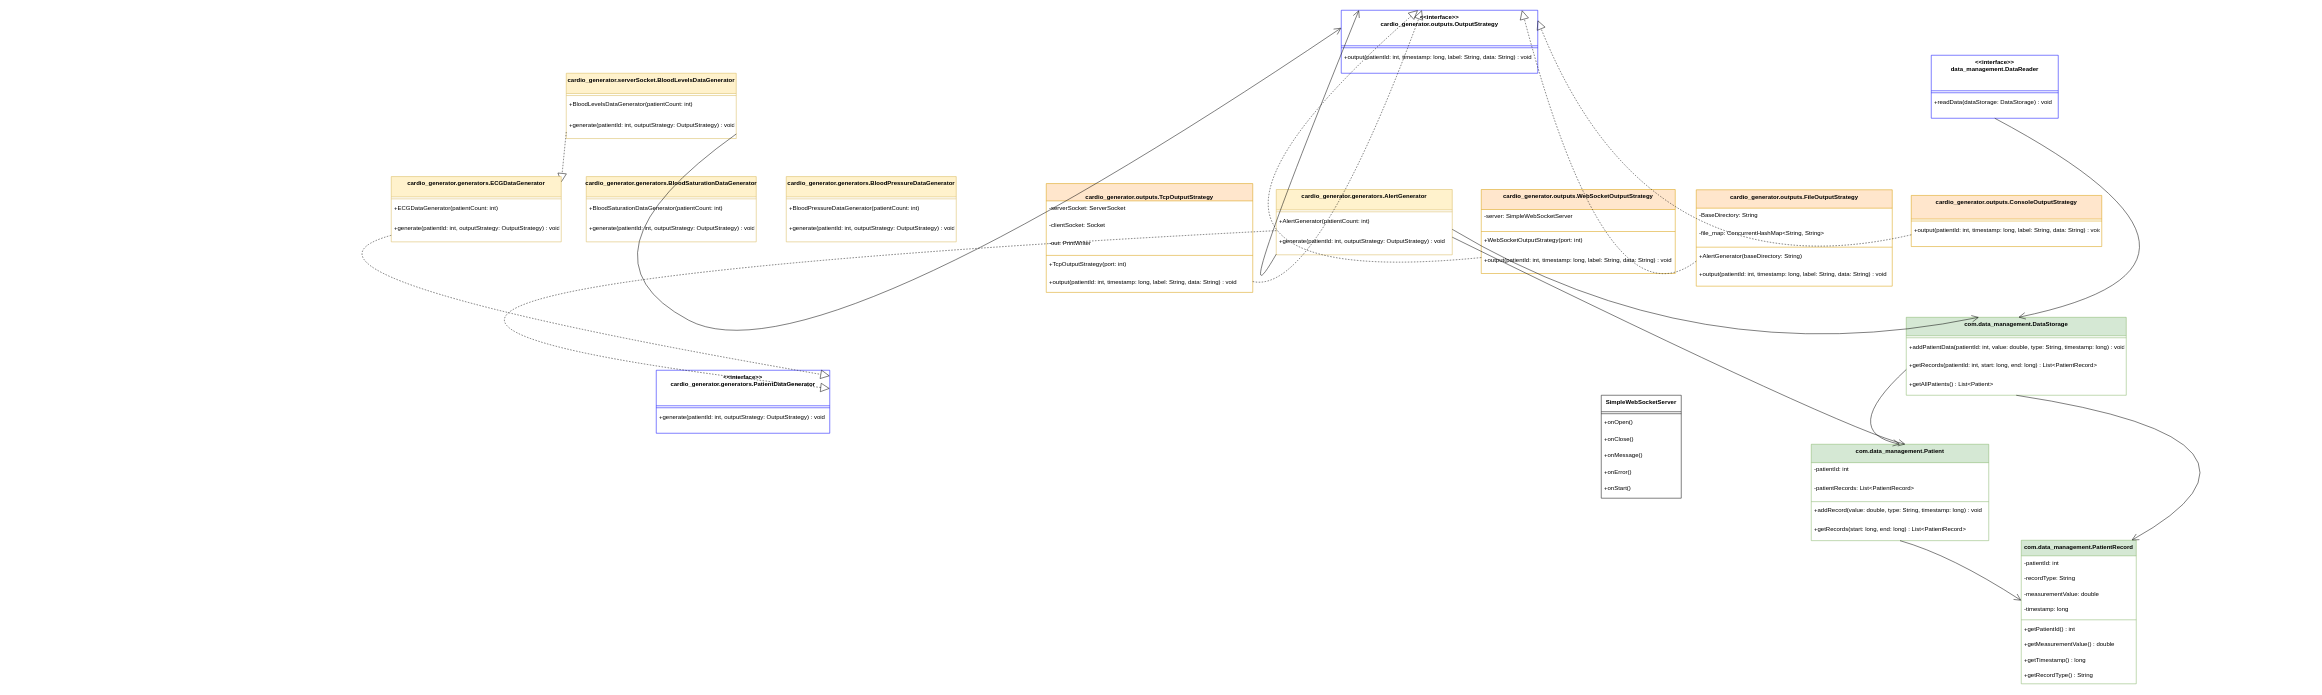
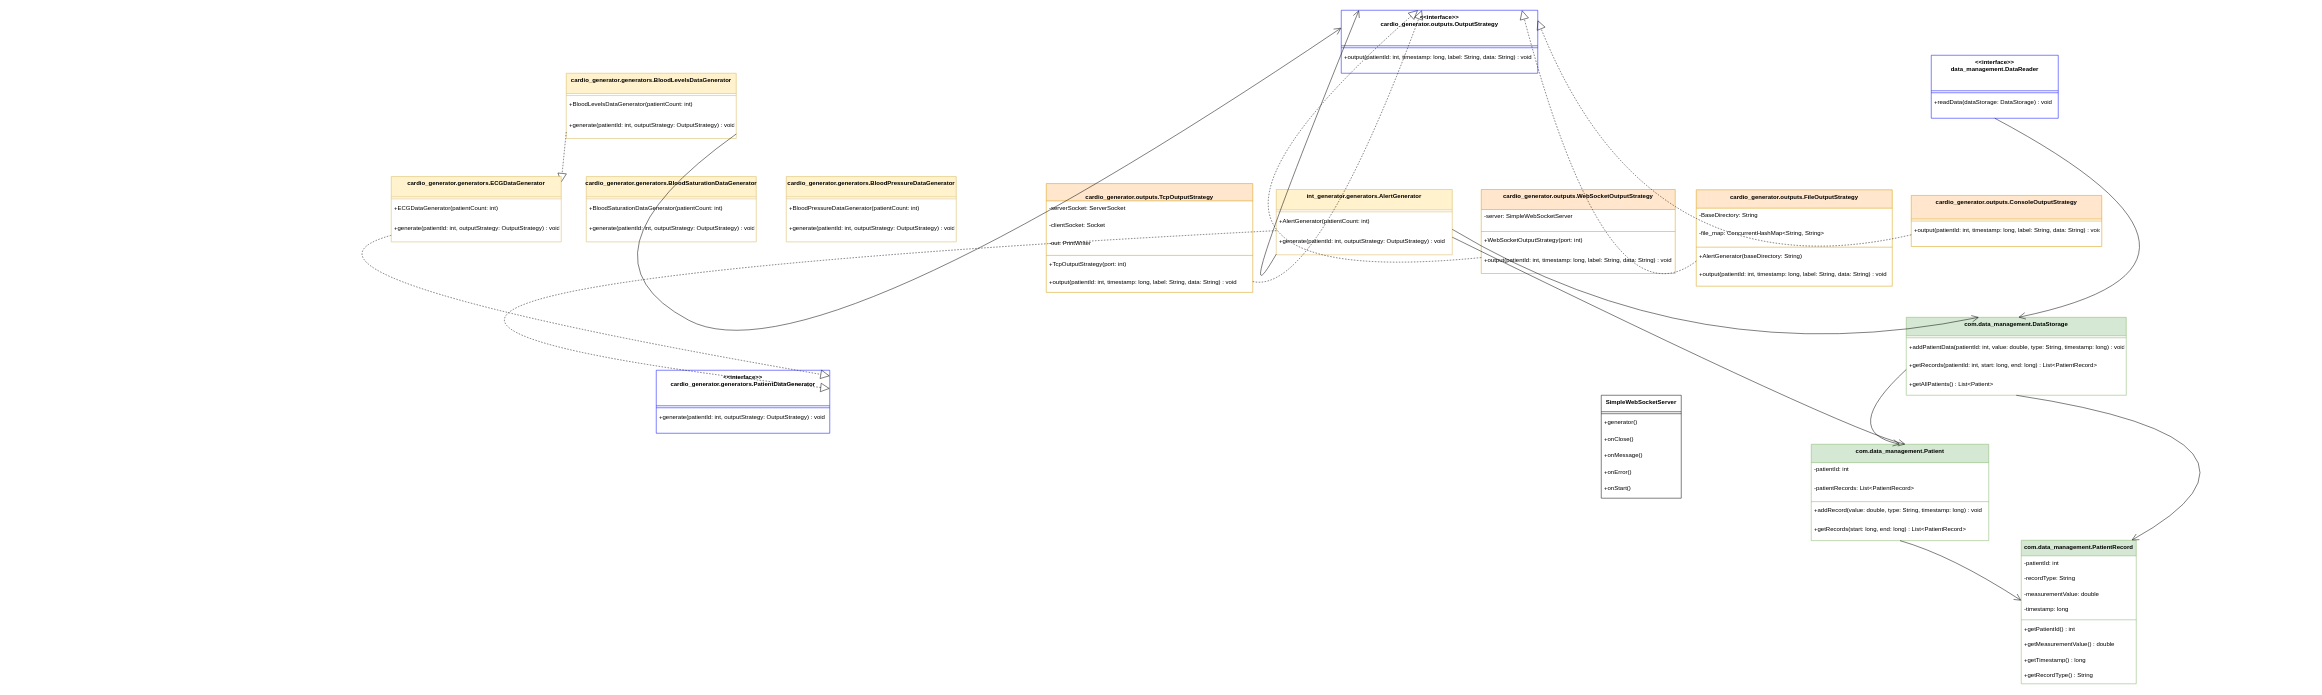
node "cardio_generator.serverSocket.BloodLevelsDataGenerator": label "cardio_generator.serverSocket.BloodLevelsDataGenerator" -> "cardio_generator.generators.BloodLevelsDataGenerator"
node "cardio_generator.generators.AlertGenerator": label "cardio_generator.generators.AlertGenerator" -> "int_generator.generators.AlertGenerator"
node "+onOpen()": label "+onOpen()" -> "+generator()"
